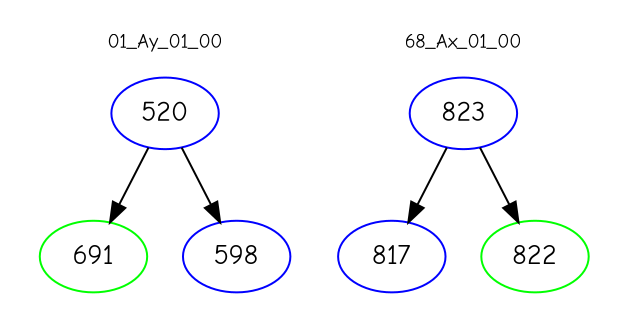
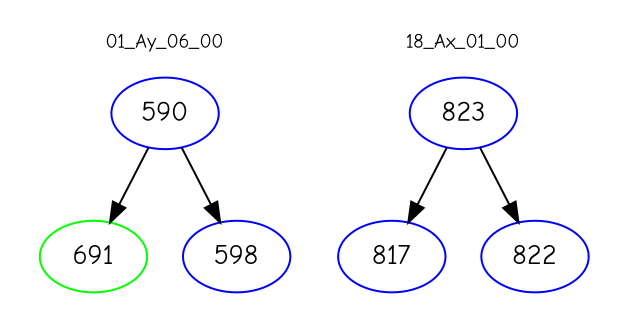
cluster "01_Ay_01_00": label "01_Ay_01_00" -> "01_Ay_06_00"
cluster "68_Ax_01_00": label "68_Ax_01_00" -> "18_Ax_01_00"
node "520": label "520" -> "590"
node "822": color green -> blue
